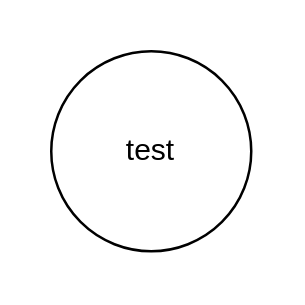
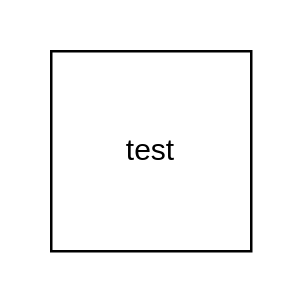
node "test": shape ellipse -> rectangle
